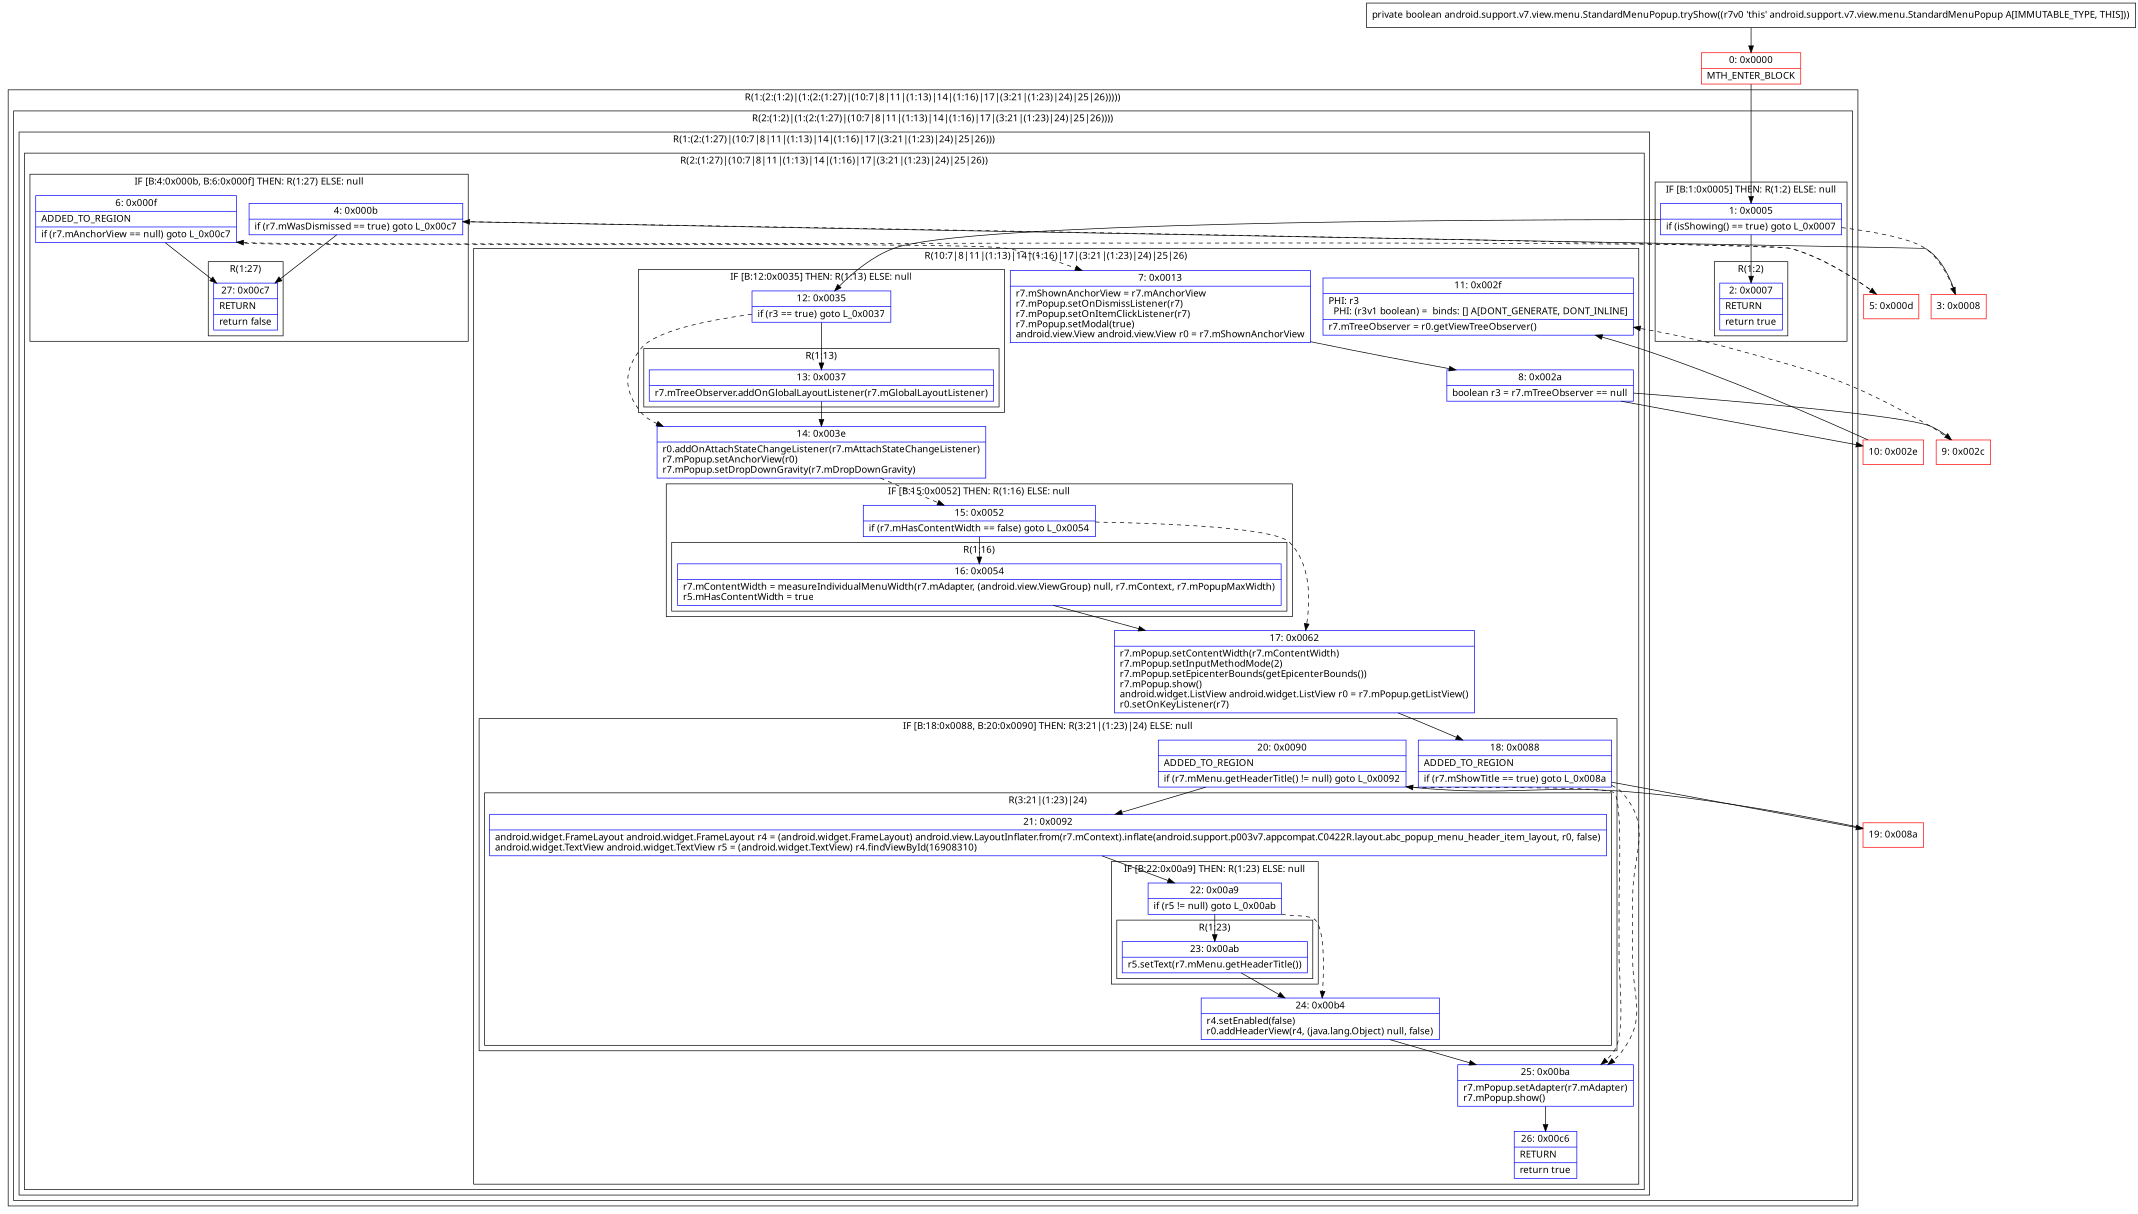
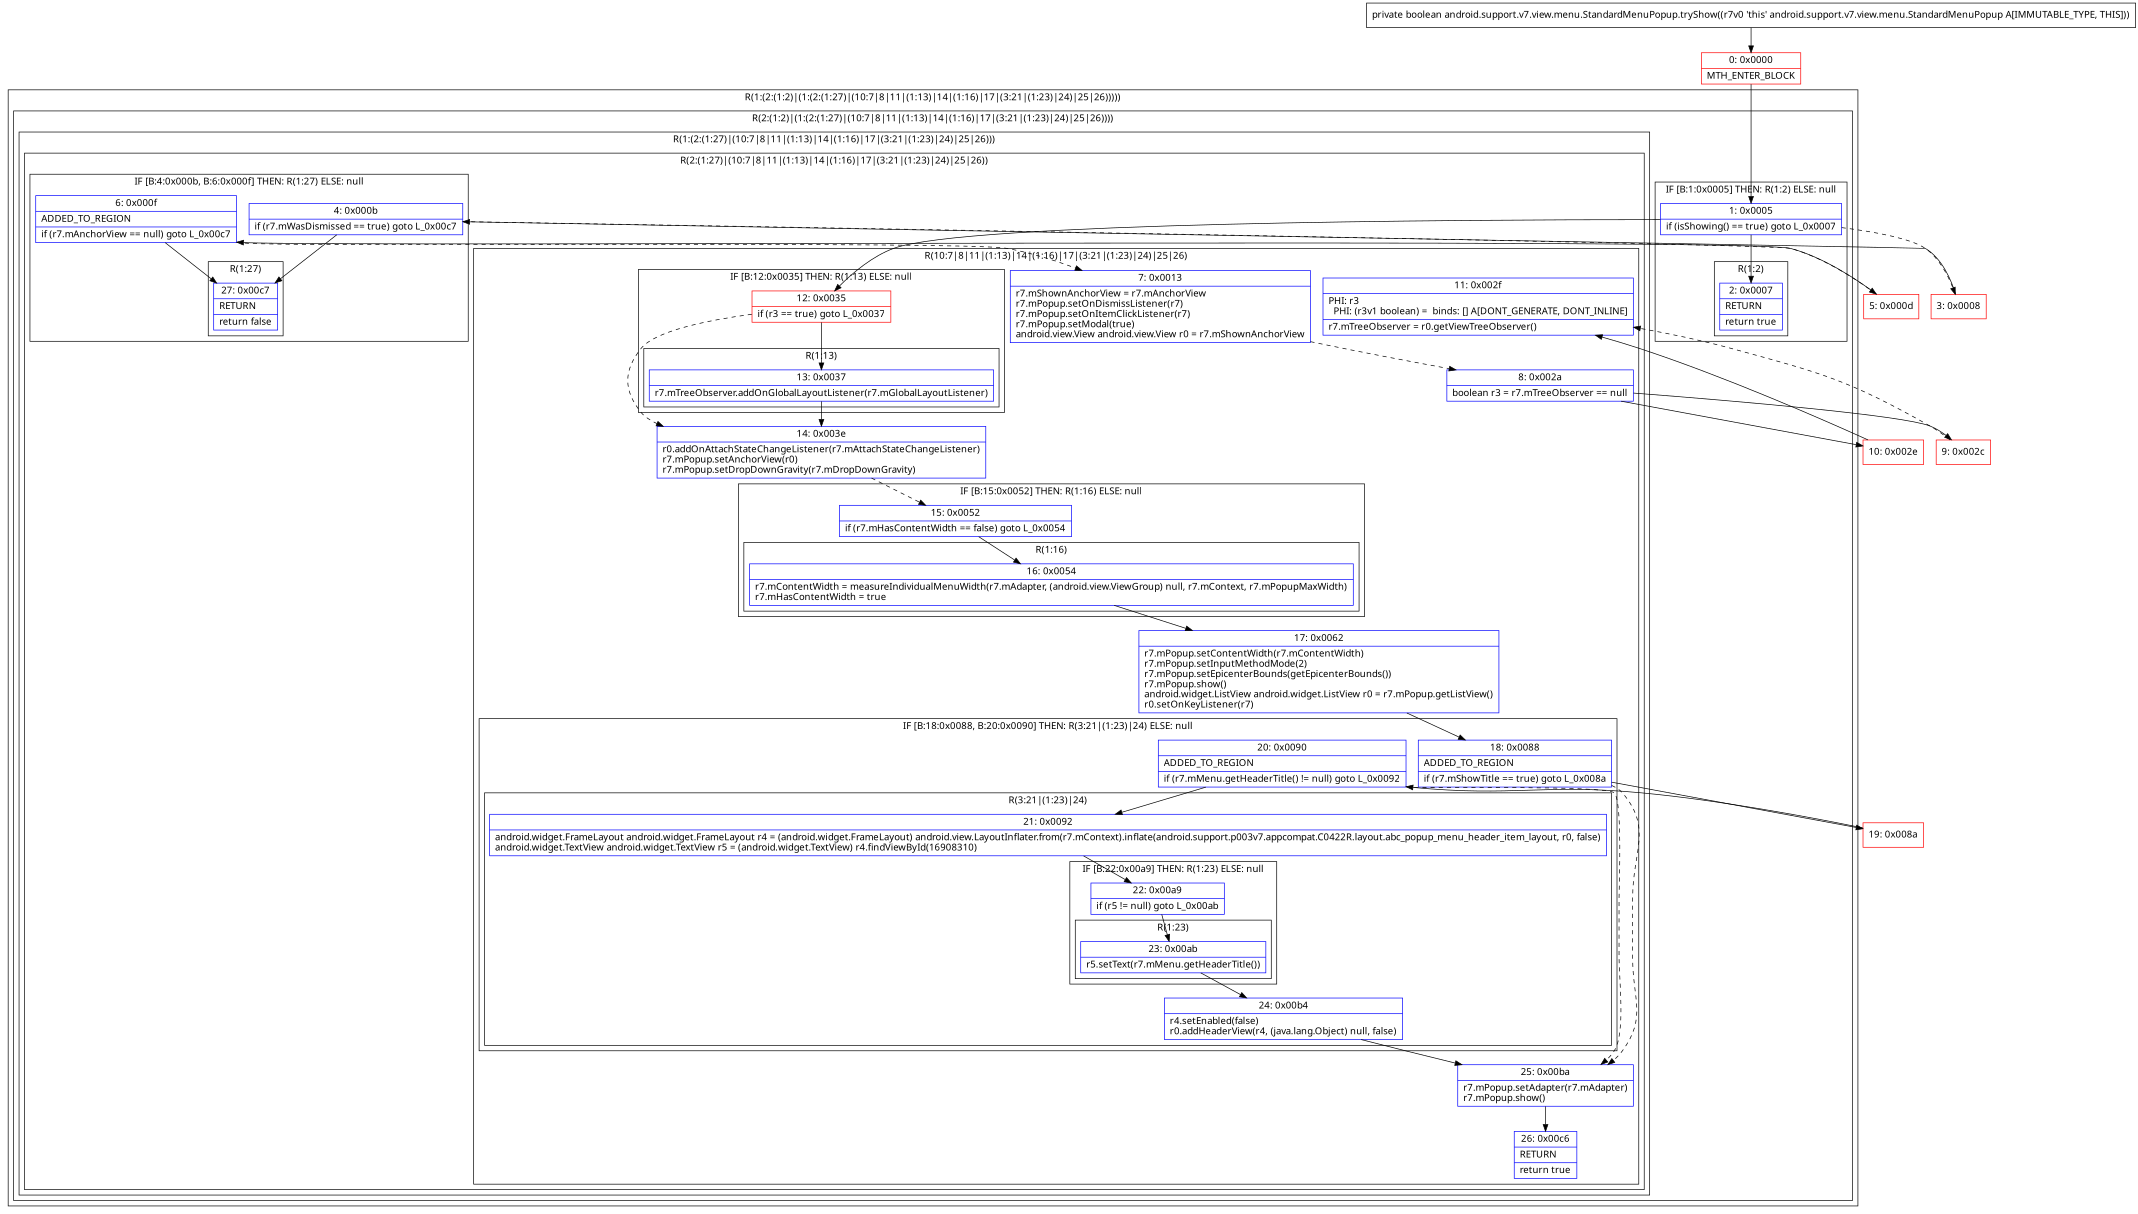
edge "5: 0x000d" -> "6: 0x000f": style dashed -> solid
node "12: 0x0035": color blue -> red
edge "7: 0x0013" -> "8: 0x002a": style solid -> dashed
edge "15: 0x0052" -> "17: 0x0062": removed
node "16: 0x0054": text "r5.mHasContentWidth = true" -> "r7.mHasContentWidth = true"
edge "22: 0x00a9" -> "24: 0x00b4": removed
